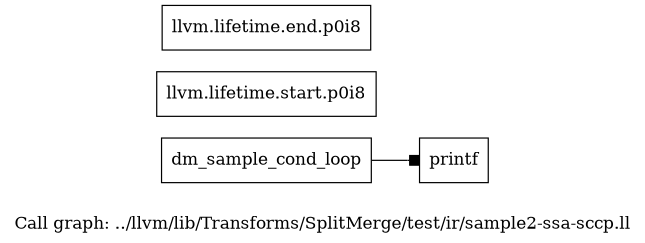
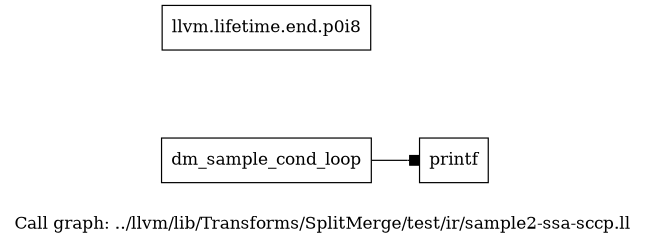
node "llvm.lifetime.start.p0i8": removed
